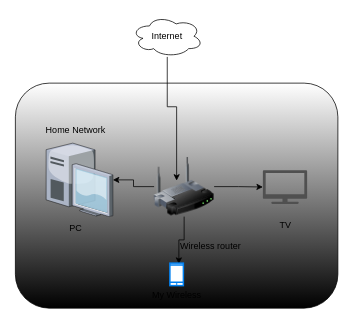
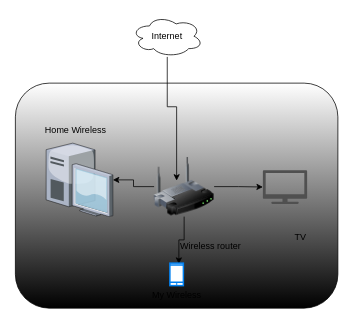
node "Home Network": label "Home Network" -> "Home Wireless"
node "TV": moved (285, 225) -> (300, 237)
node "PC": removed
